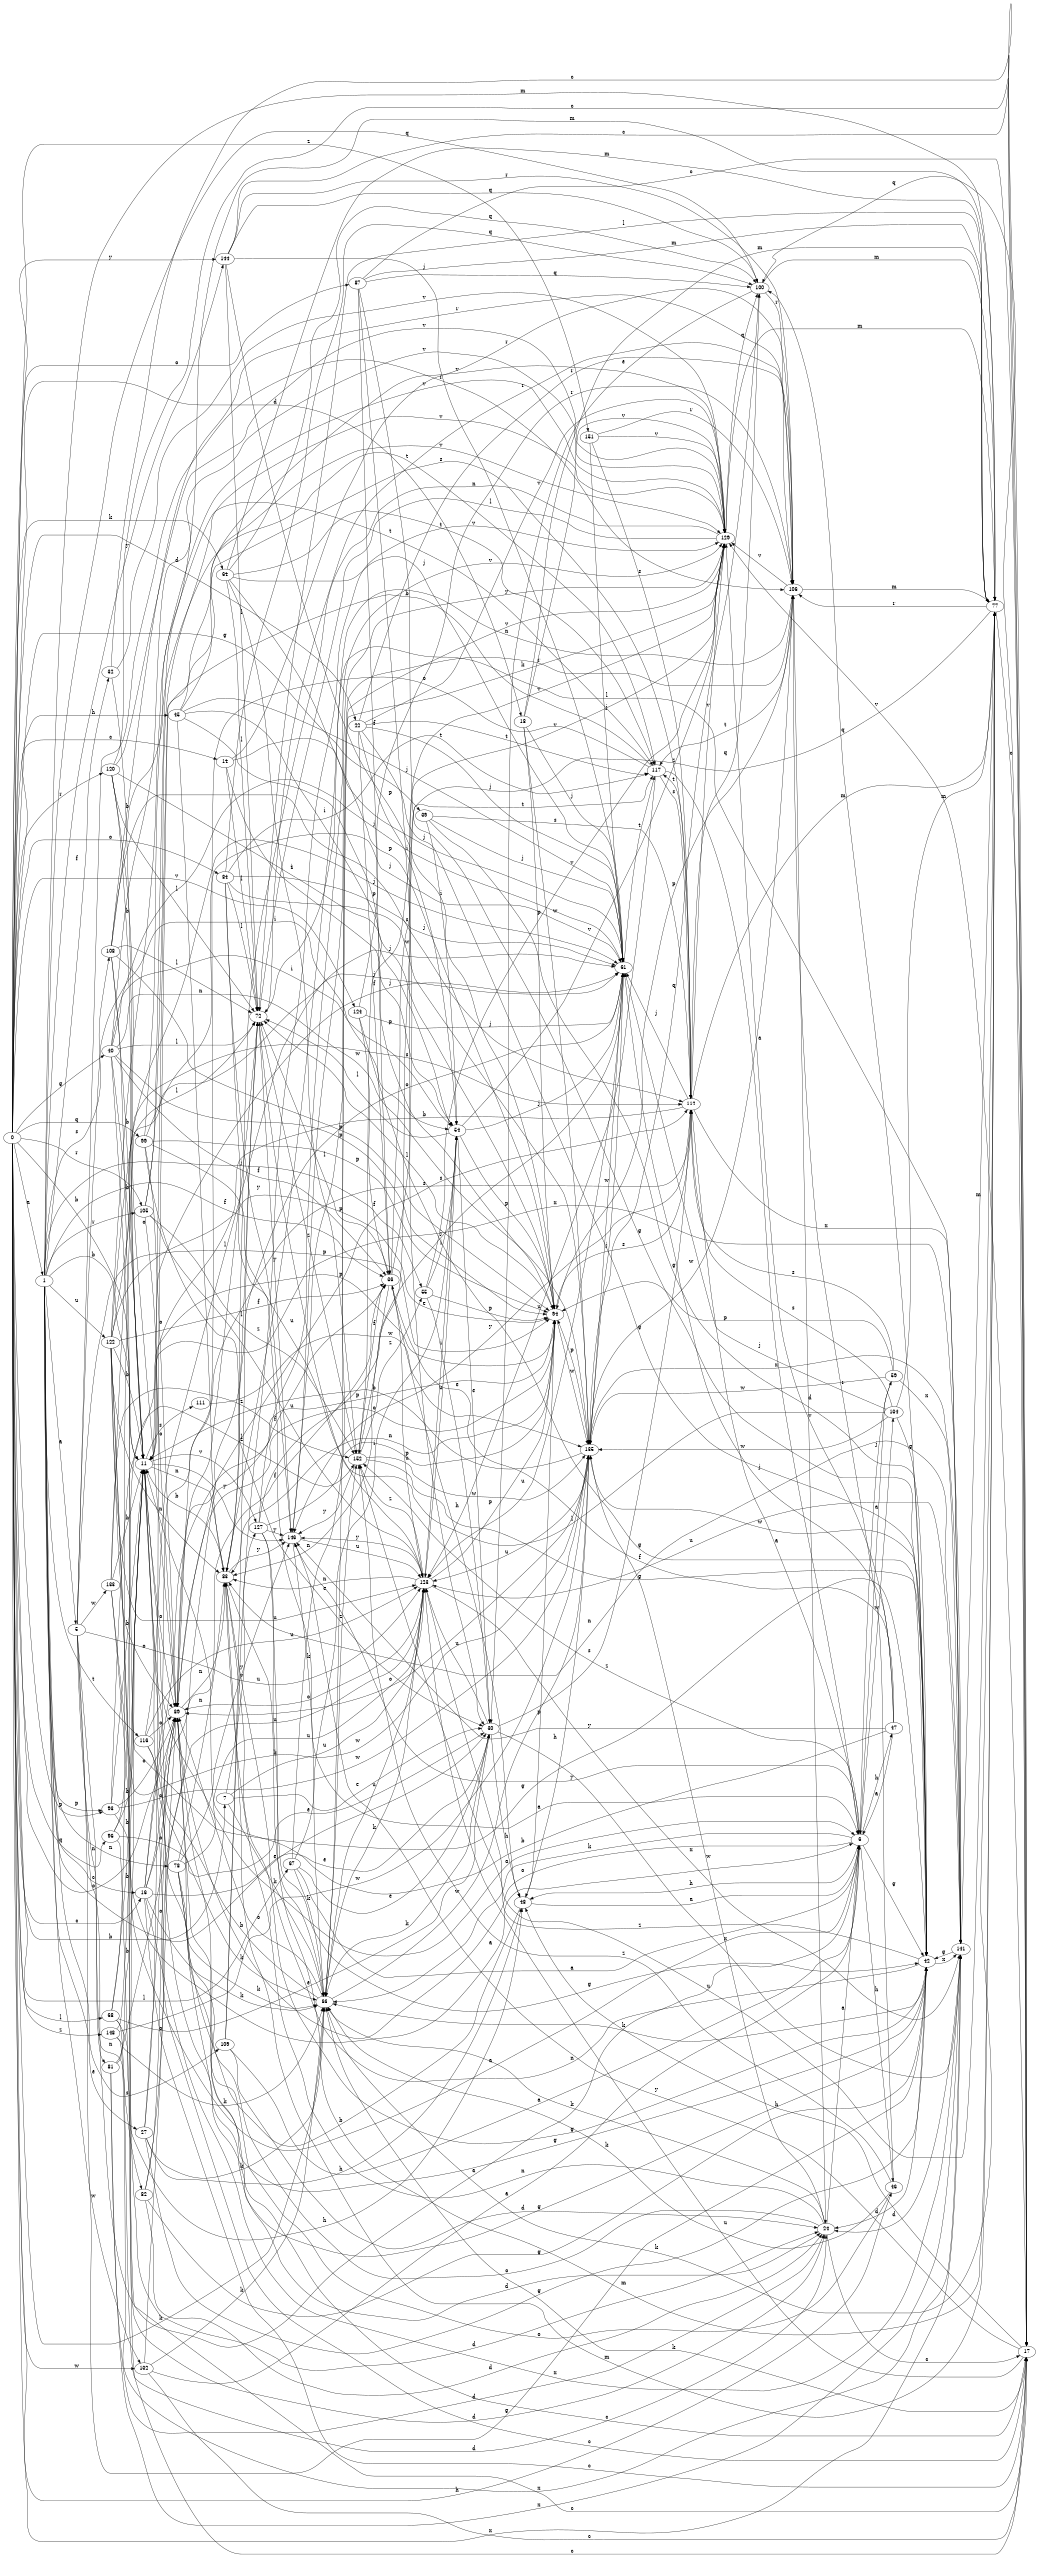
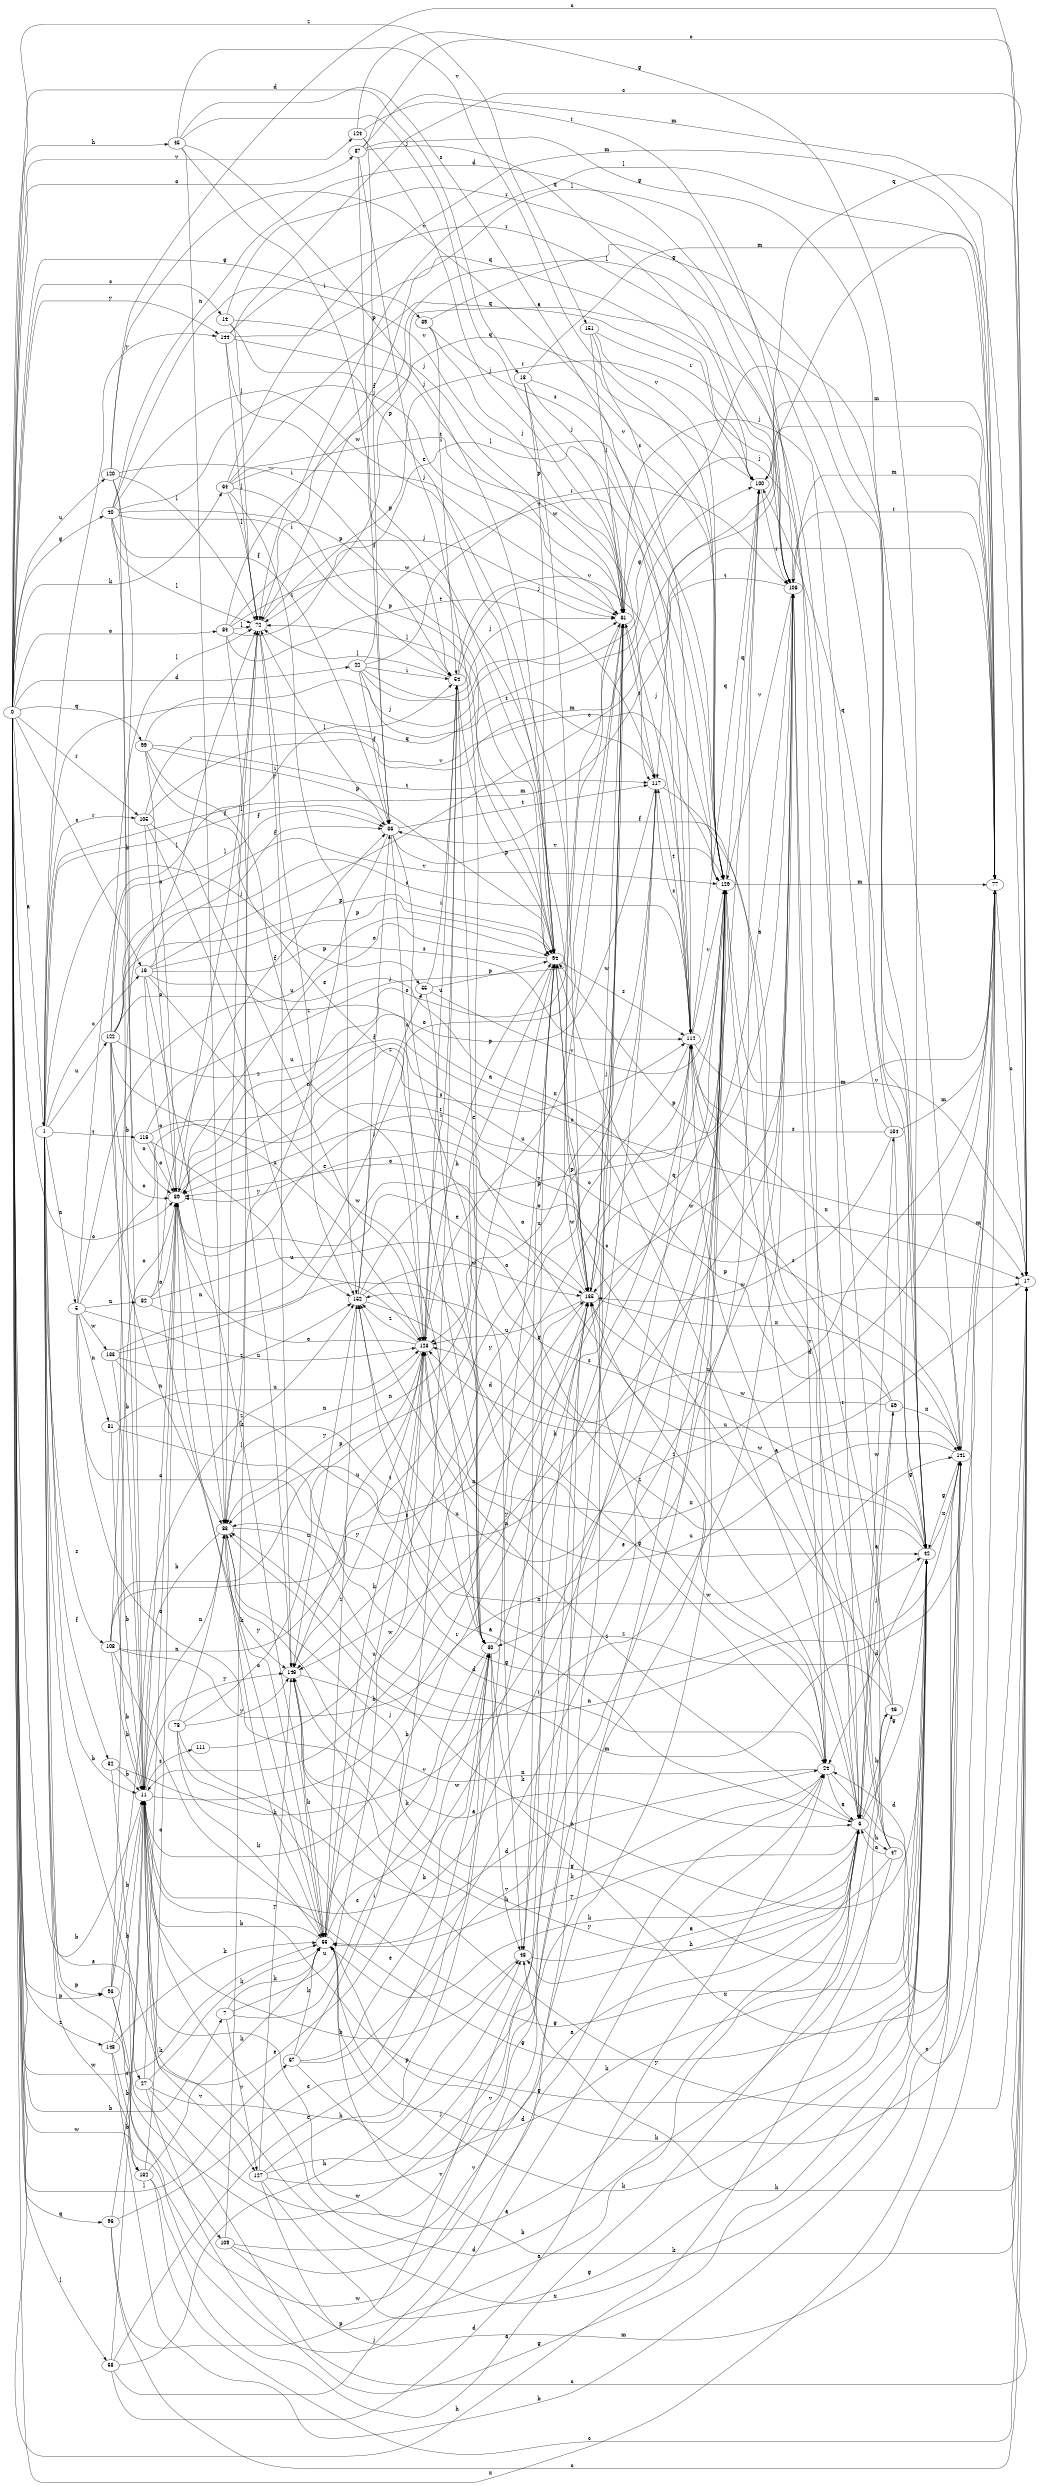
edge "0" -> "120": label "r" -> "u"
edge "1" -> "78": removed, label "n"
edge "148" -> "141": label "x" -> "b"
